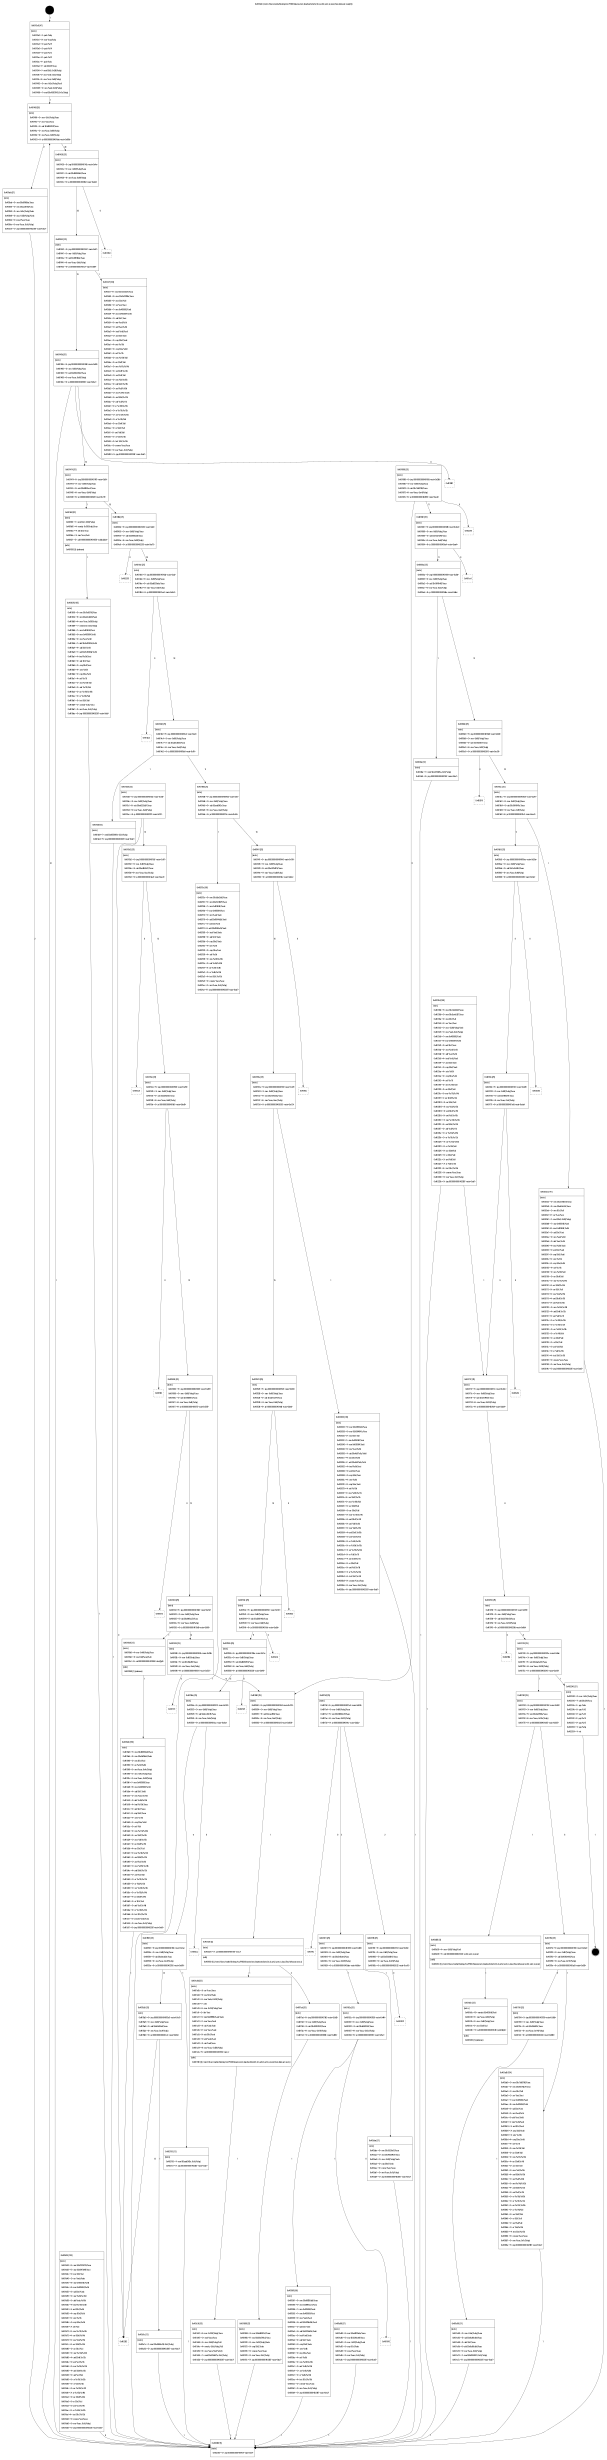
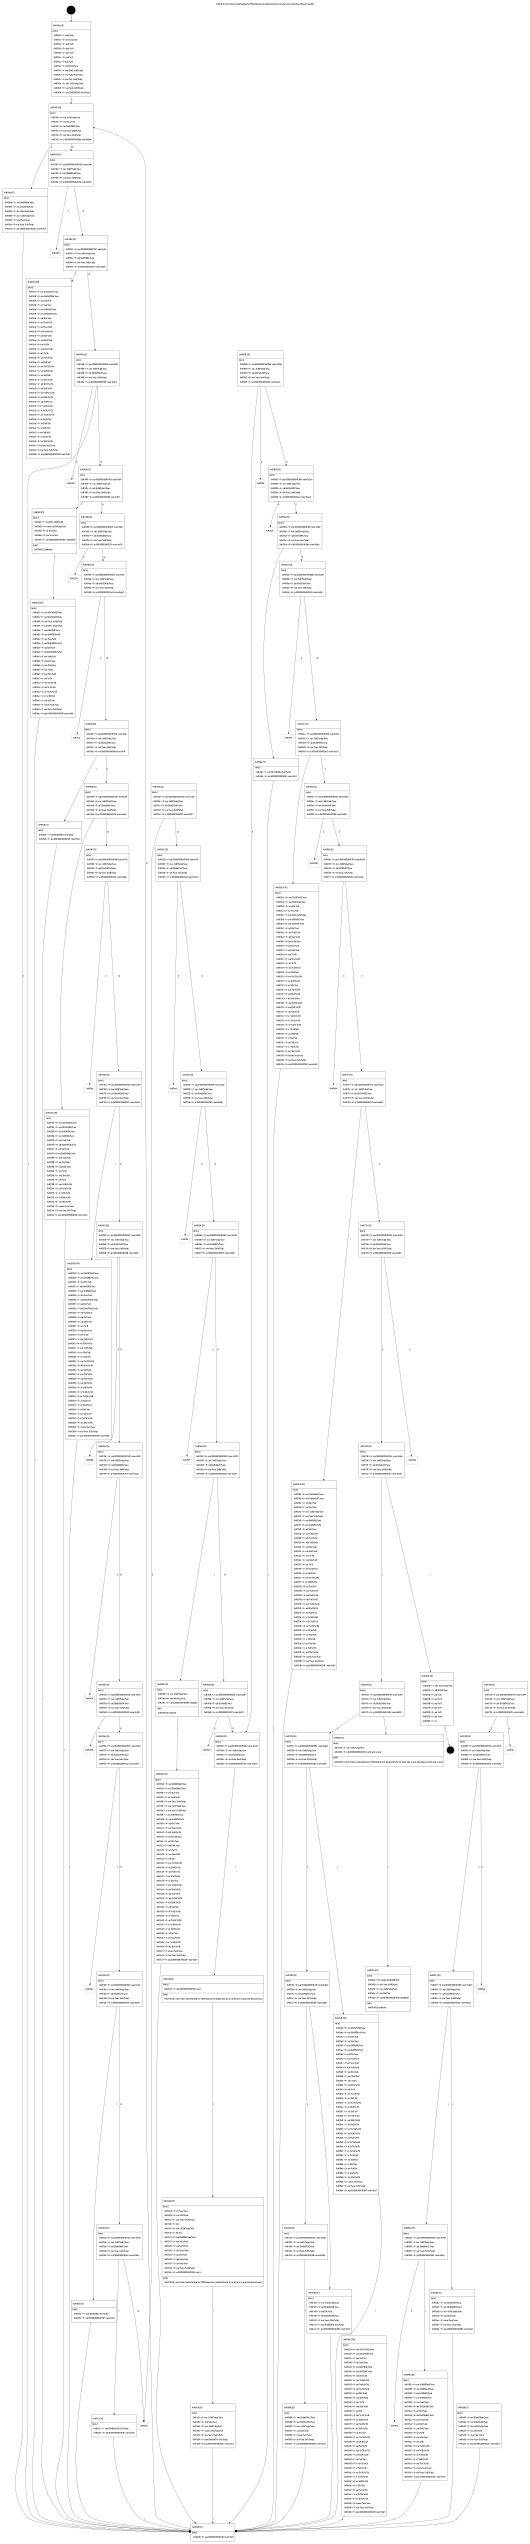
edge "0x4021b4 [140]" -> "0x401717 [25]": reversed
edge "0x4017df [25]" -> "0x401811 [25]": now "0x4017f8 [25]" -> "0x401811 [25]"
edge "0x401c06 [5]" -> "0x4017ad [25]": now "0x401794 [25]" -> "0x4017ad [25]"
edge "0x4019e6 [150]" -> "0x4022f2": now "0x4019e6 [150]" -> "0x402387 [5]"
